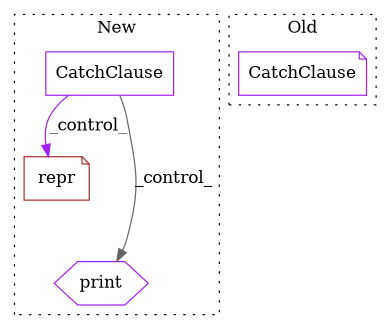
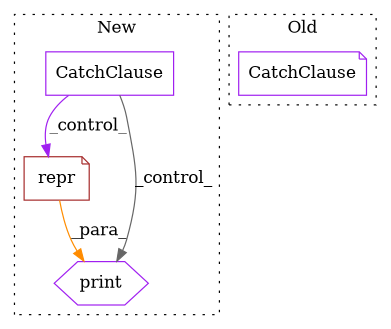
edge "repr" -> "print": added, label "_para_"
